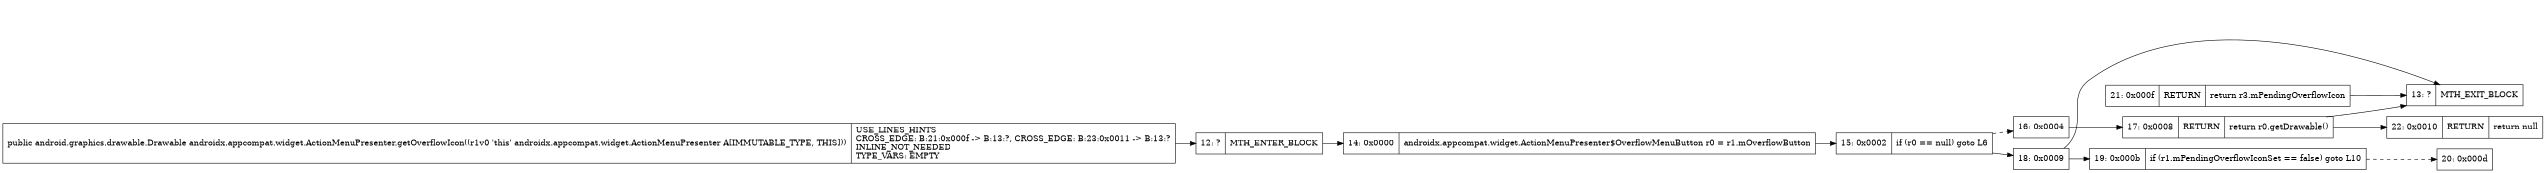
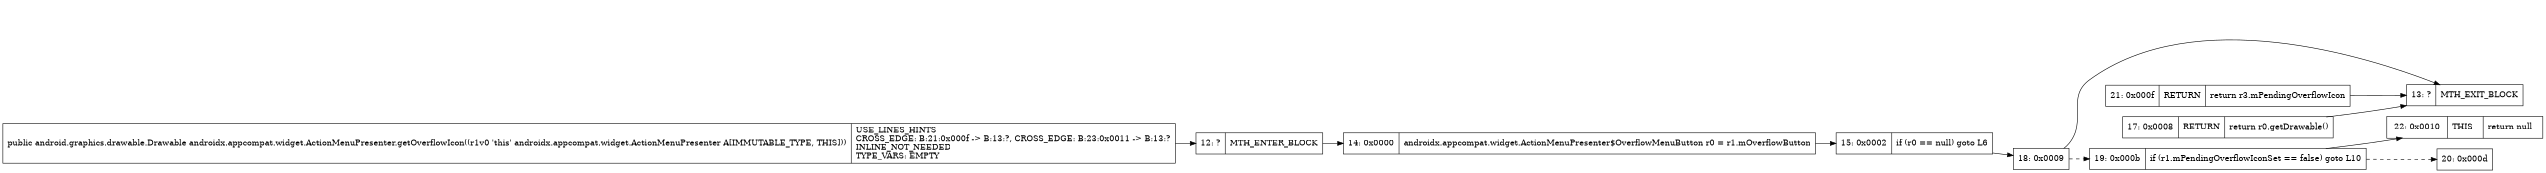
node "16: 0x0004": removed
edge "17: 0x0008" -> "22: 0x0010": now "19: 0x000b" -> "22: 0x0010"
node "22: 0x0010": text "RETURN" -> "THIS"
edge "18: 0x0009" -> "19: 0x000b": style solid -> dashed
